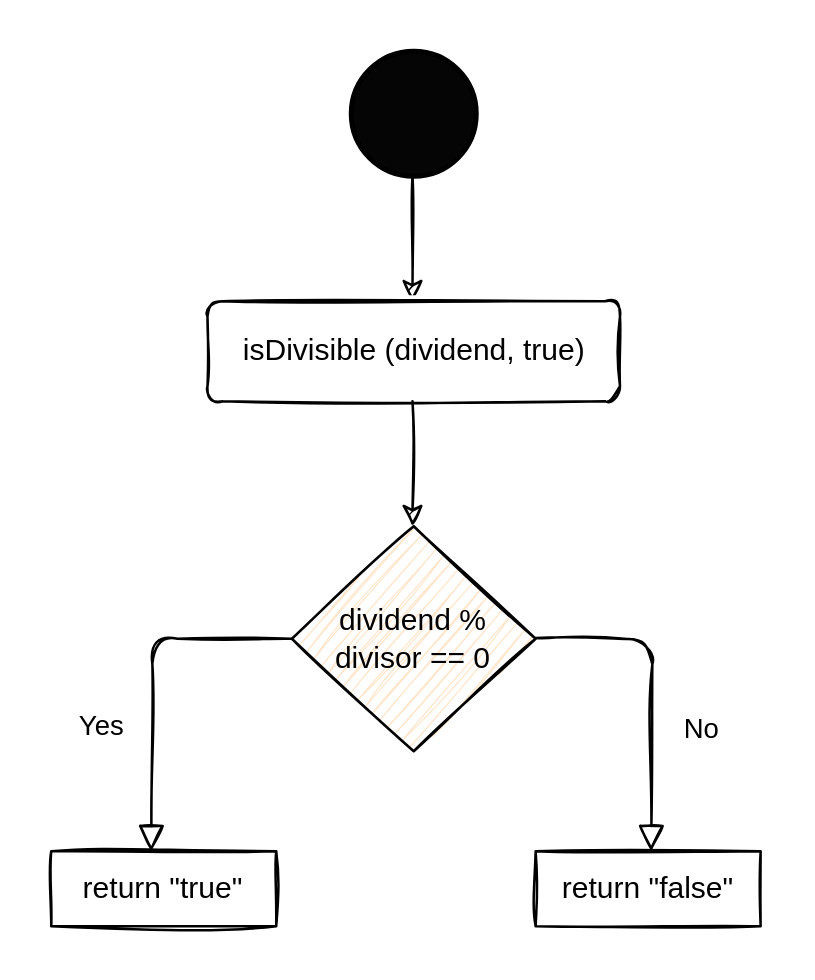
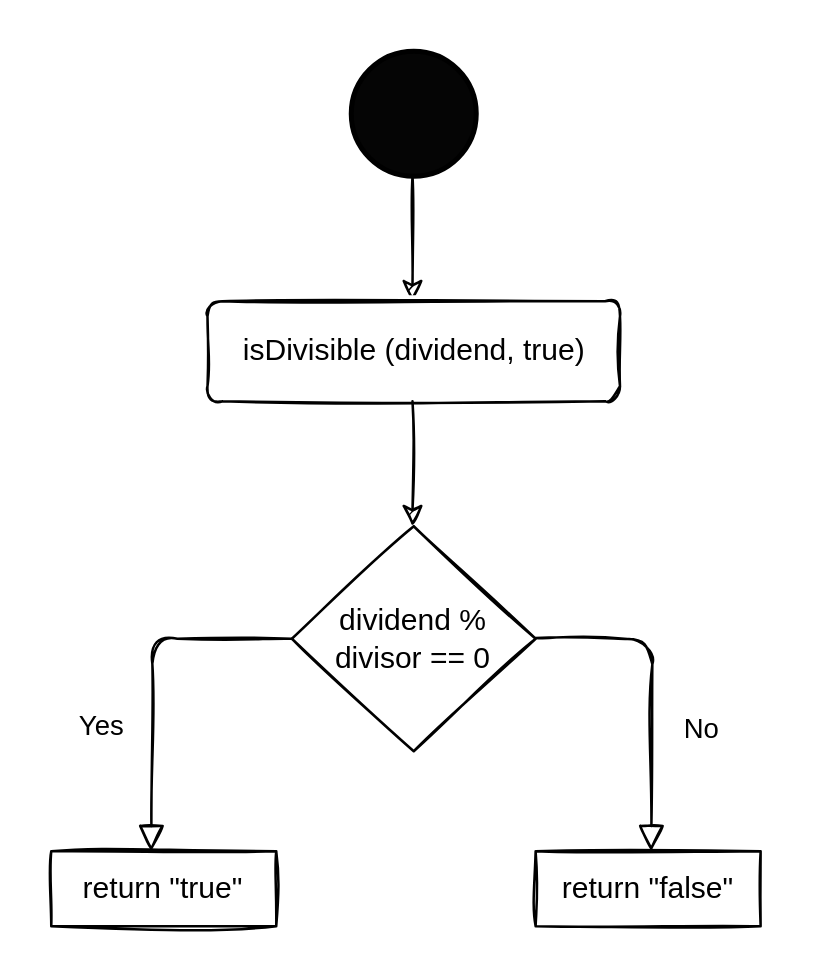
node "dividend % divisor == 0": fillcolor #ffe6cc -> #ffffff
